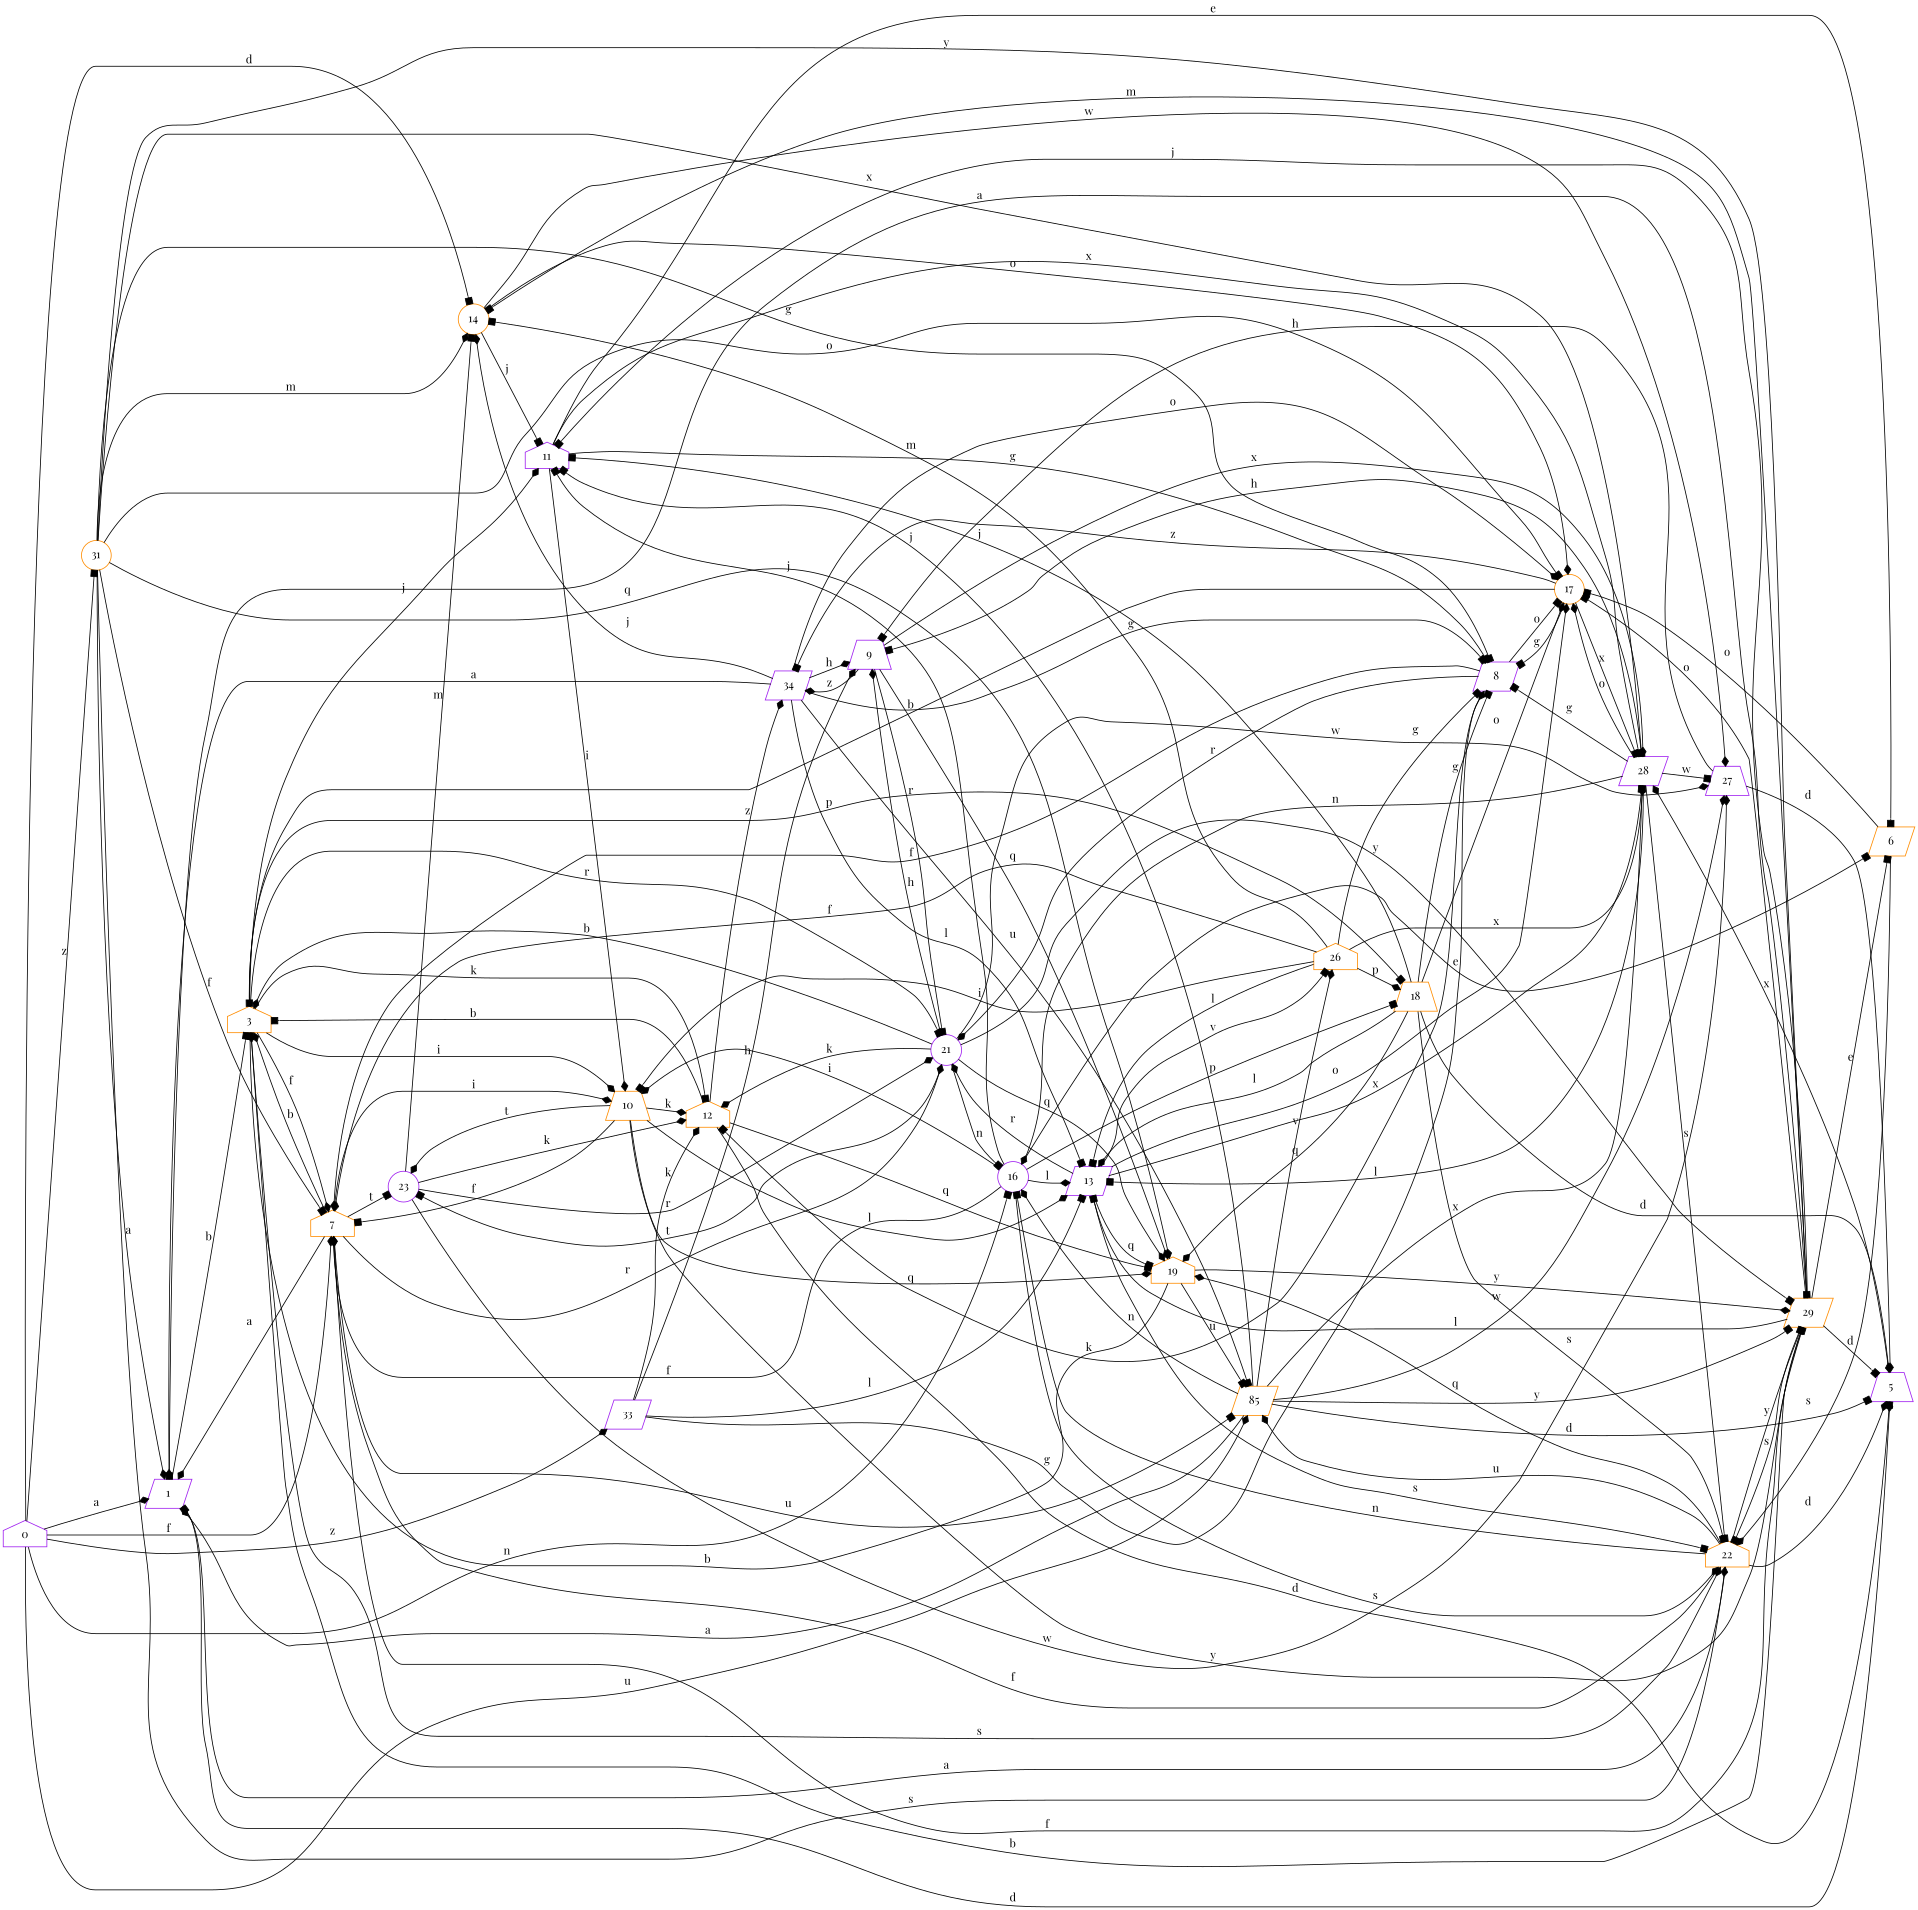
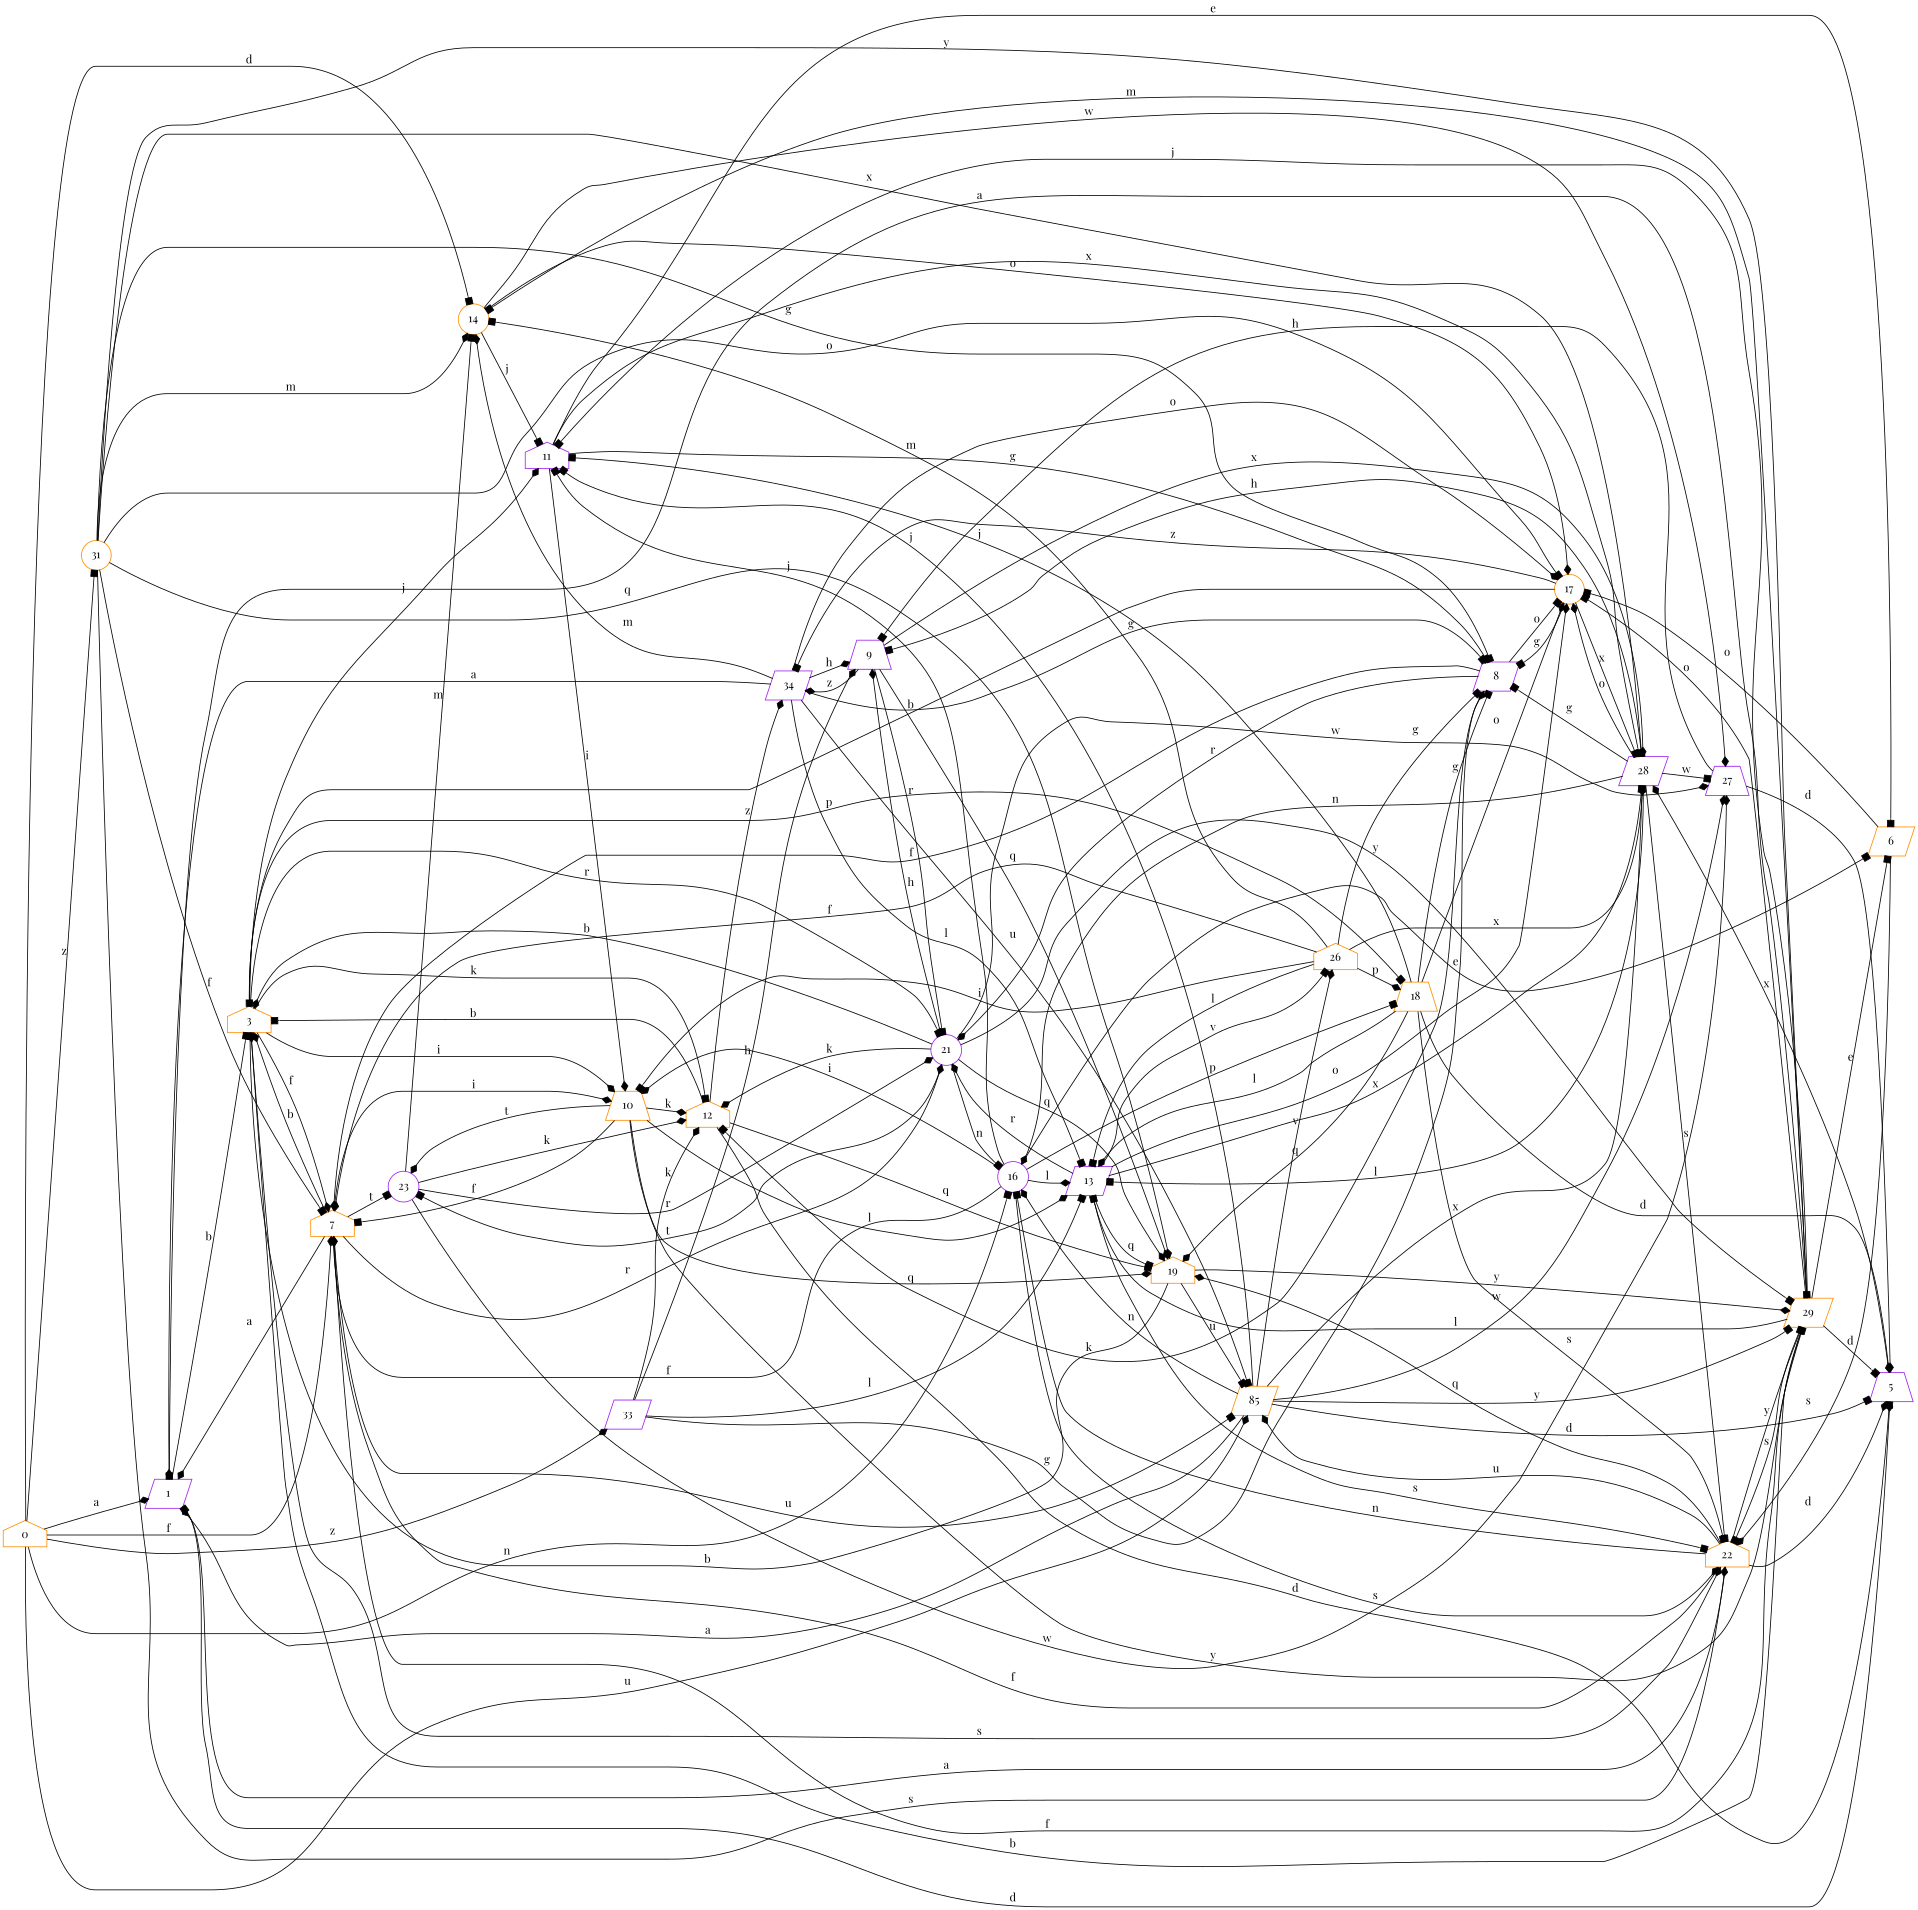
edge "34" -> "14": label "j" -> "m"
edge "31" -> "1": removed, label "a"
node "0": color purple -> darkorange
